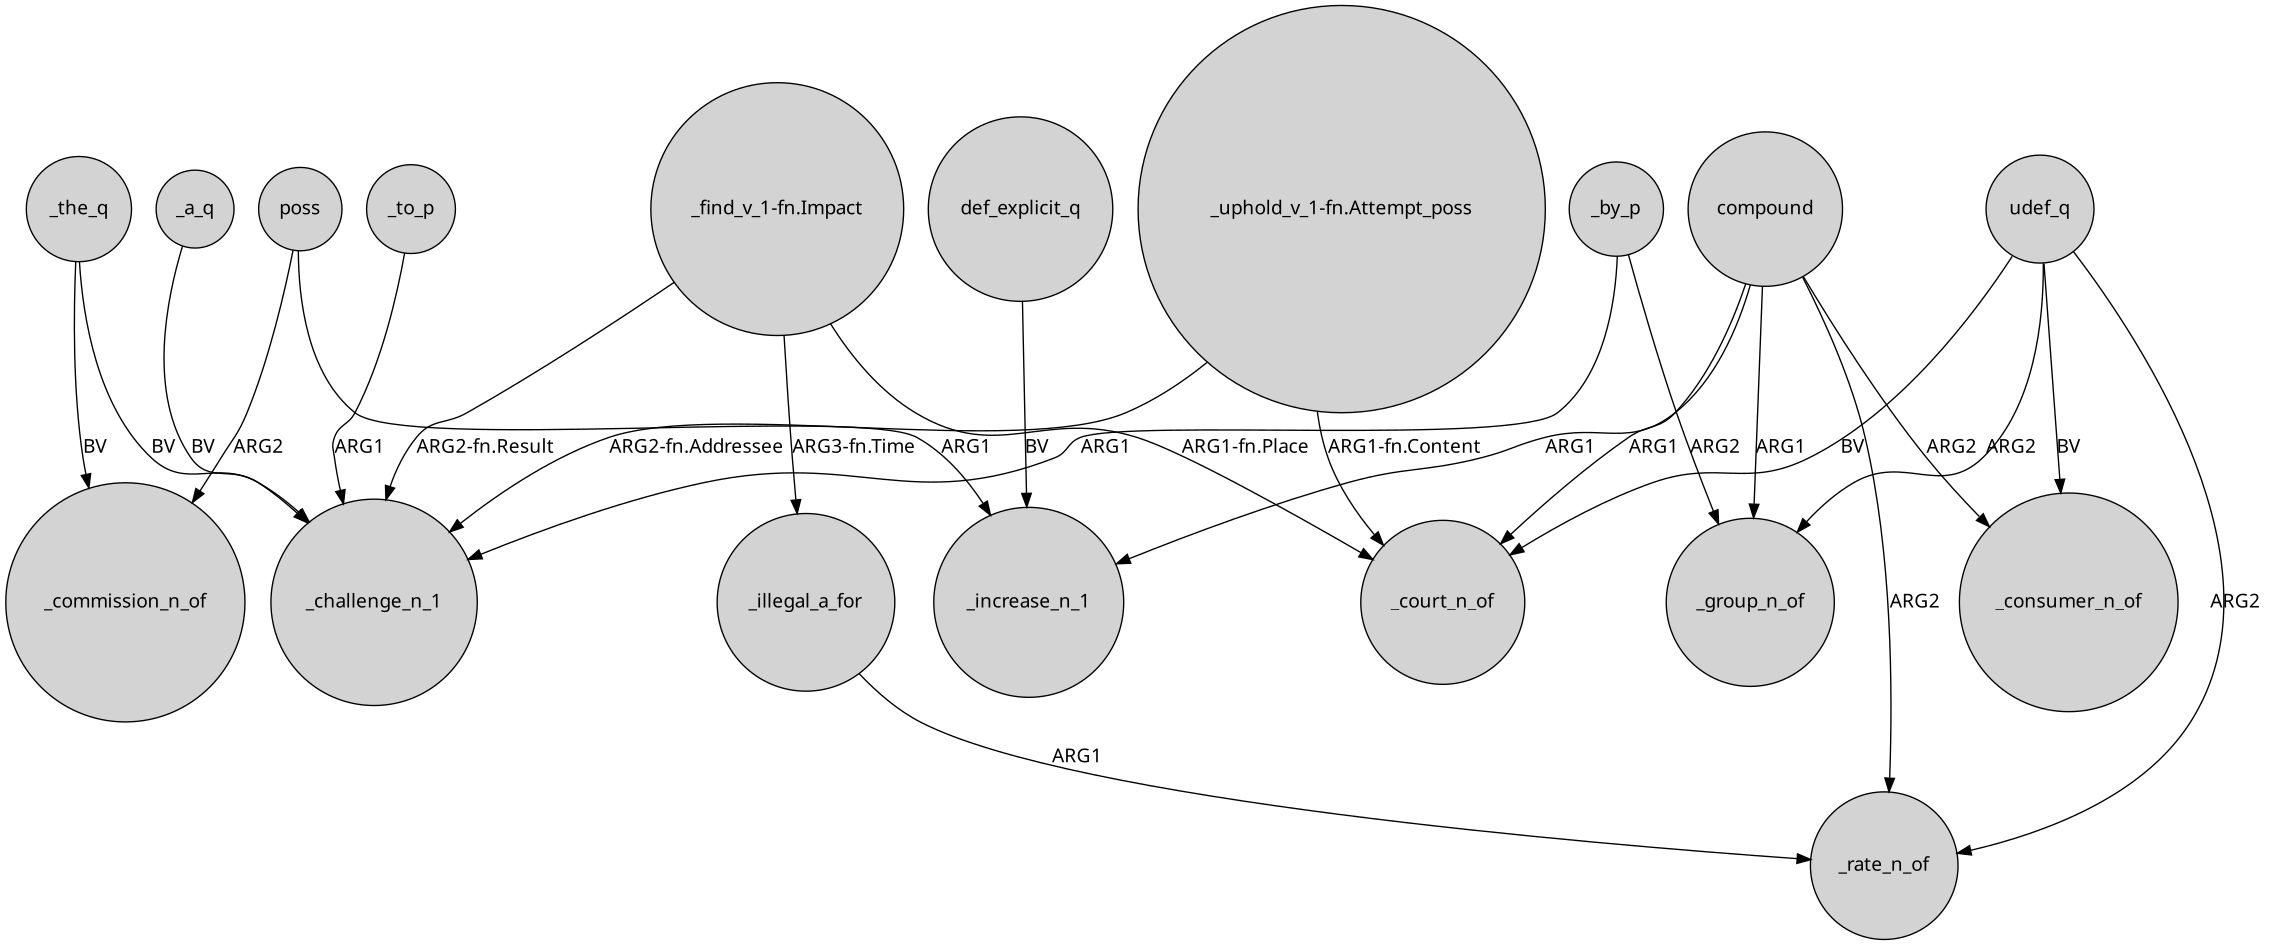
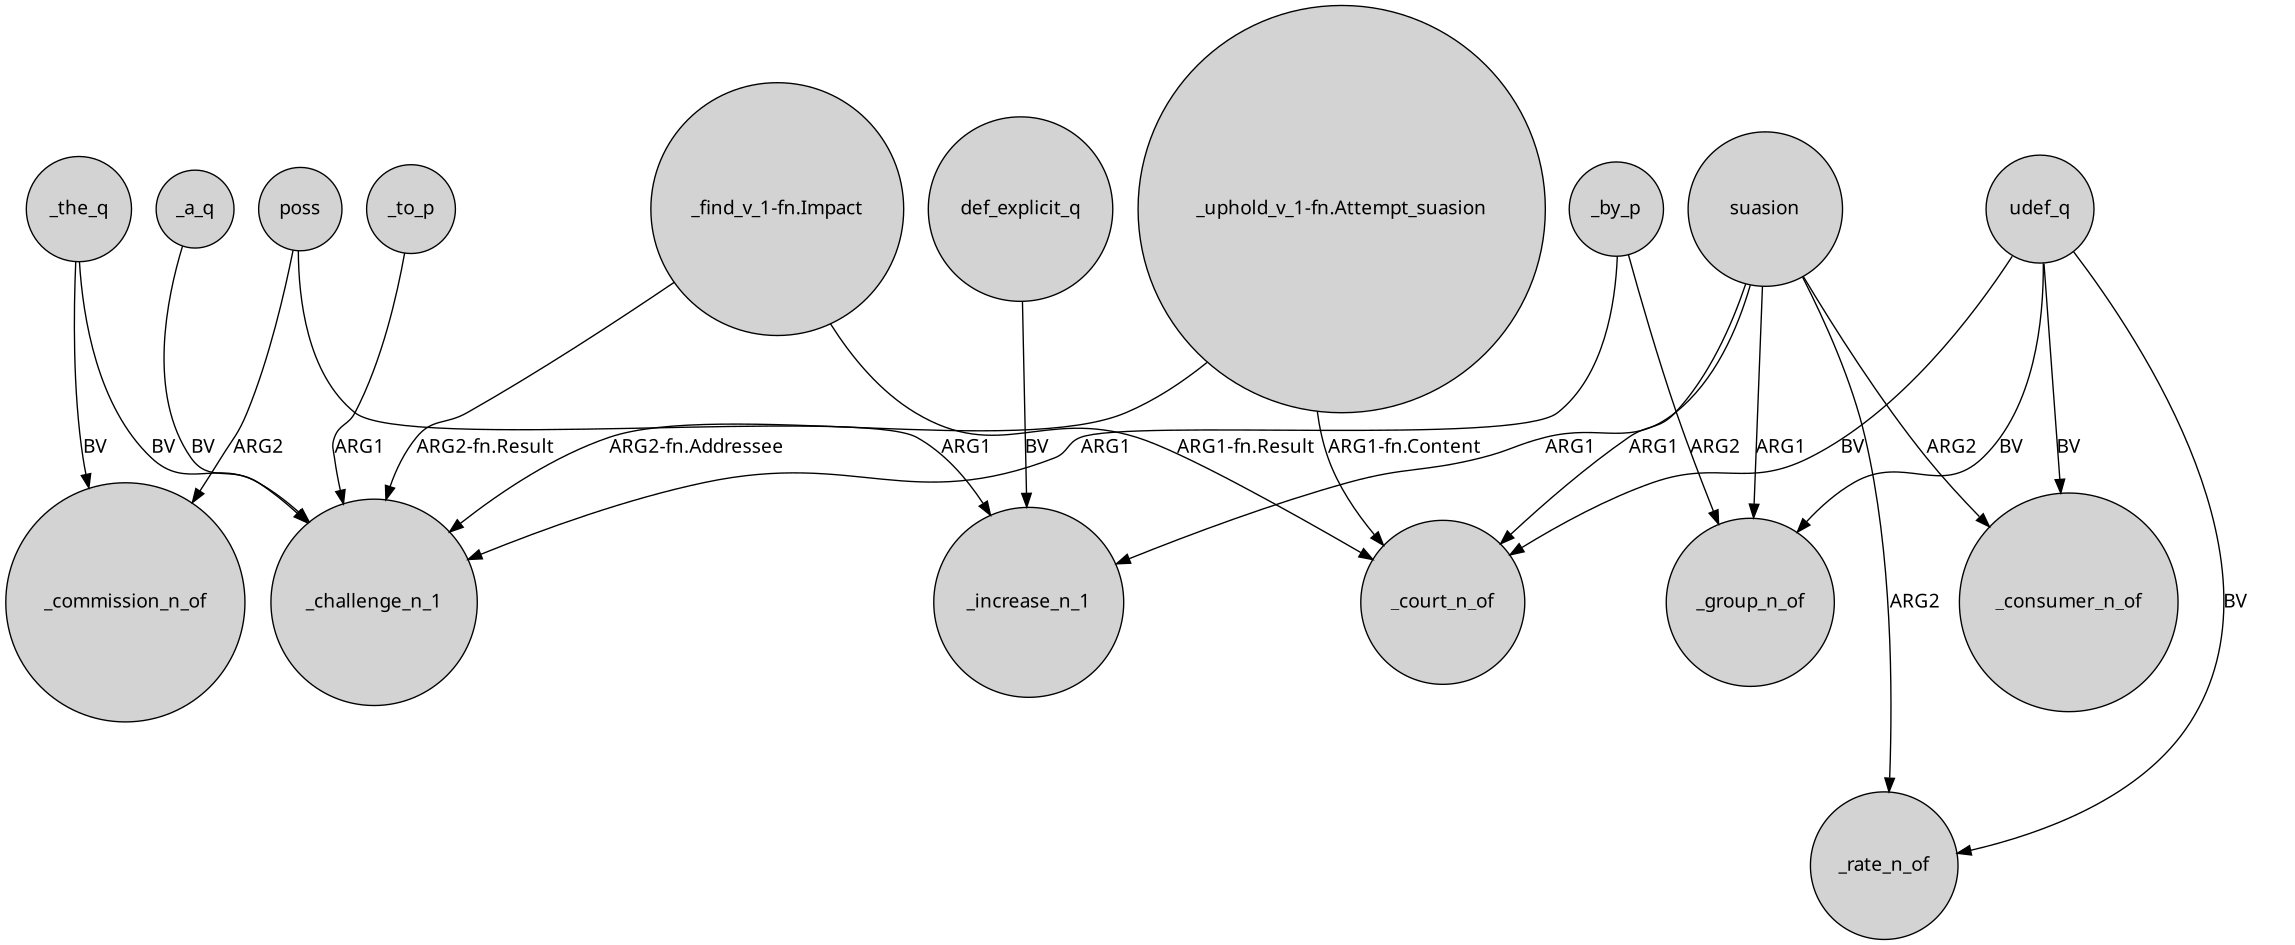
node "_uphold_v_1-fn.Attempt_poss": label "_uphold_v_1-fn.Attempt_poss" -> "_uphold_v_1-fn.Attempt_suasion"
node "compound": label "compound" -> "suasion"
edge "_find_v_1-fn.Impact" -> "_court_n_of": label "ARG1-fn.Place" -> "ARG1-fn.Result"
edge "udef_q" -> "_group_n_of": label "ARG2" -> "BV"
node "_illegal_a_for": removed
edge "udef_q" -> "_rate_n_of": label "ARG2" -> "BV"
